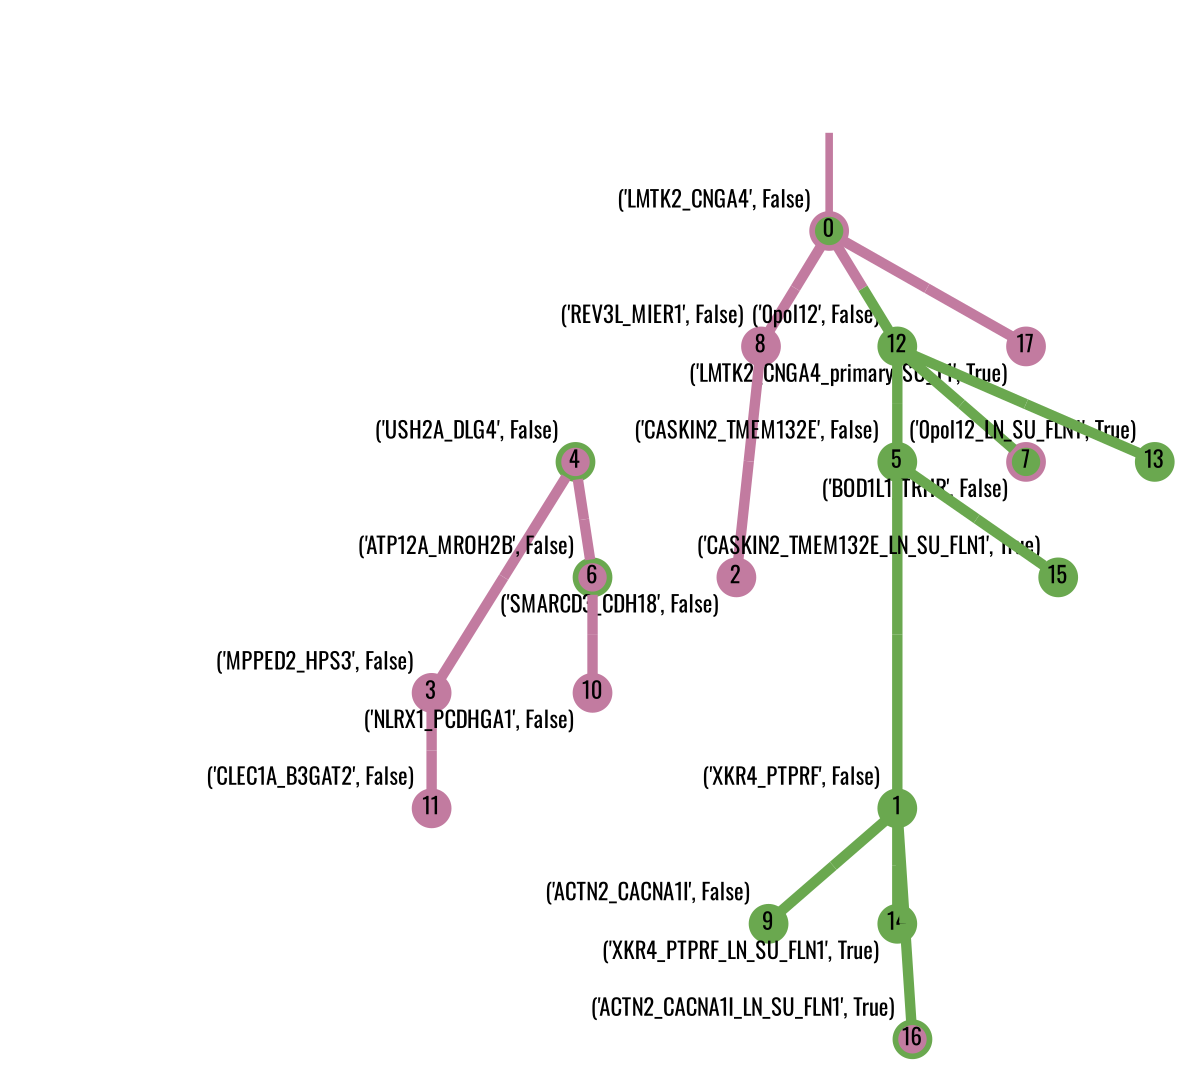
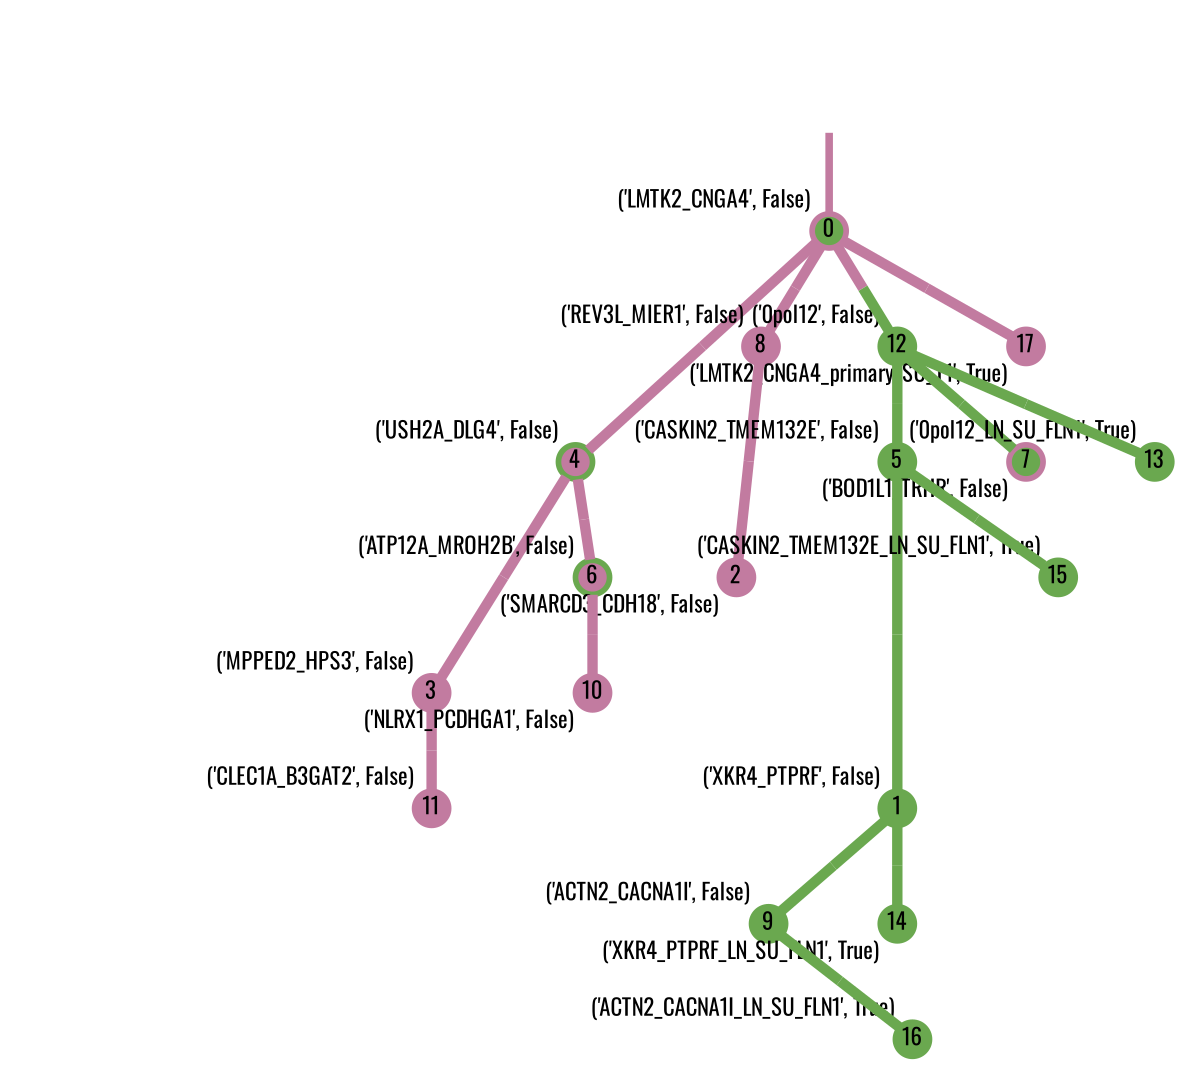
edge "0 ('LMTK2_CNGA4', False)" -> "4 ('USH2A_DLG4', False)": added
edge "1 ('XKR4_PTPRF', False)" -> "16 ('ACTN2_CACNA1I_LN_SU_FLN1', True)": now "9 ('ACTN2_CACNA1I', False)" -> "16 ('ACTN2_CACNA1I_LN_SU_FLN1', True)"
node "16 ('ACTN2_CACNA1I_LN_SU_FLN1', True)": fillcolor #c27ba0ff -> #6aa84fff
